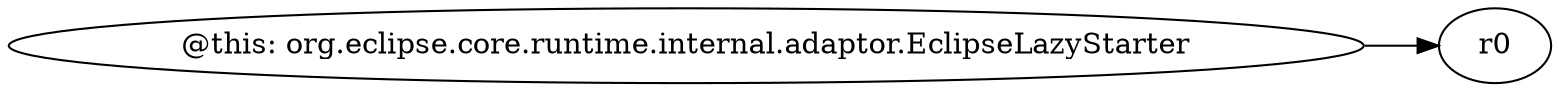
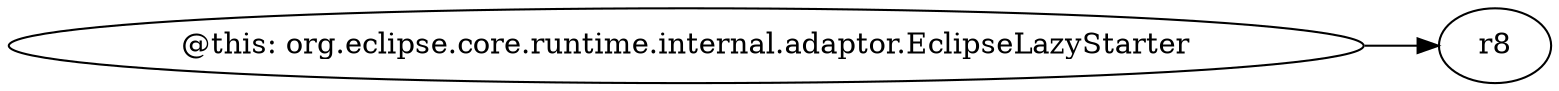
node "r0": label "r0" -> "r8"
